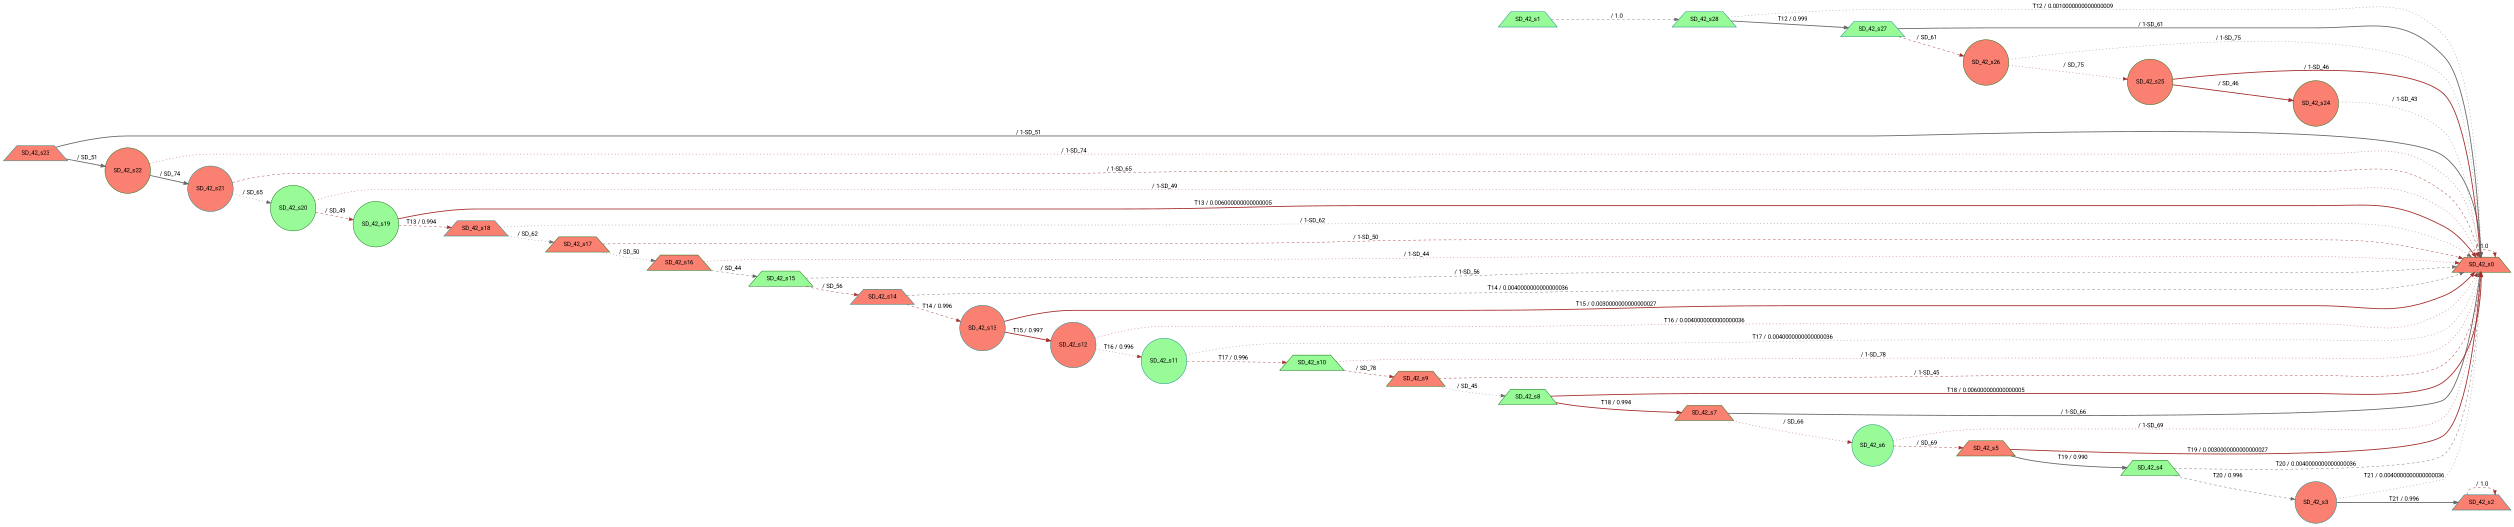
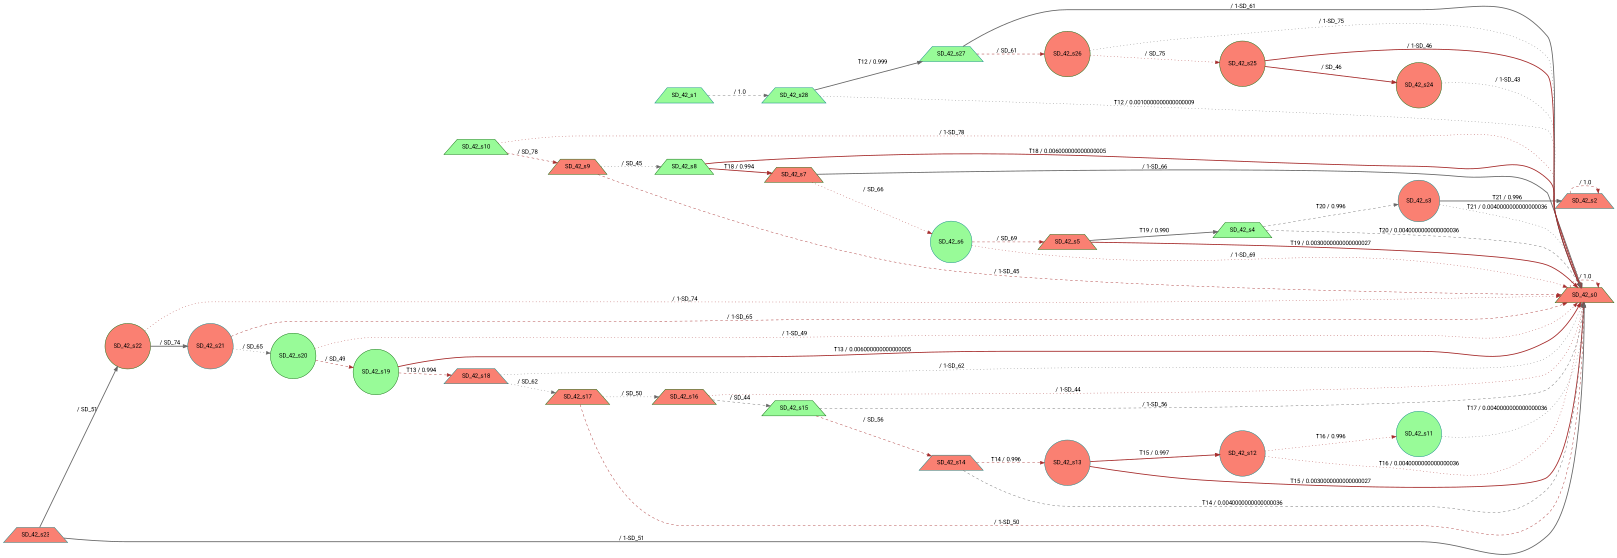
edge "SD_42_s11" -> "SD_42_s10": removed, label "T17 / 0.996"
